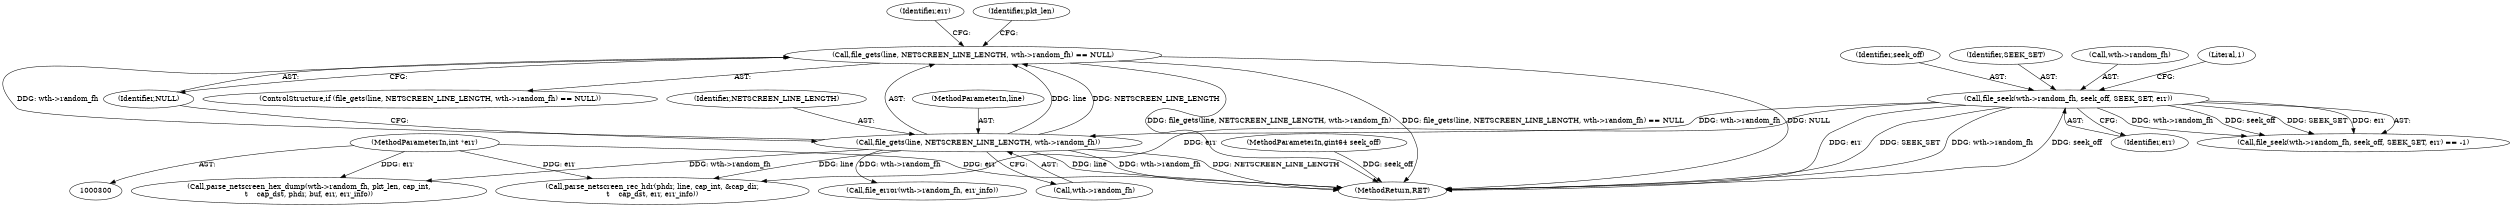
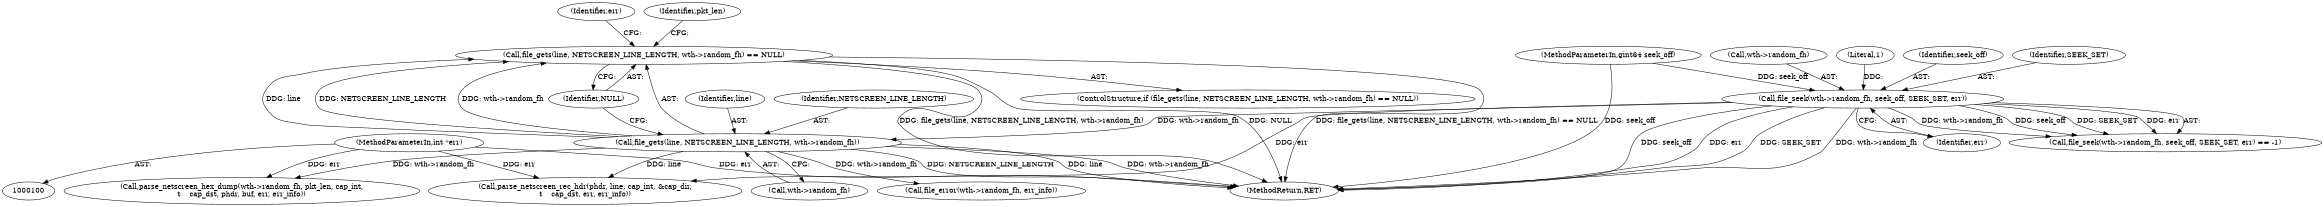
edge "(MethodParameterIn,gint64 seek_off)" -> "(Call,file_seek(wth->random_fh, seek_off, SEEK_SET, err))": added, label "DDG: seek_off"
edge "(Literal,1)" -> "(Call,file_seek(wth->random_fh, seek_off, SEEK_SET, err))": label "CFG: " -> "DDG: "
node "(MethodParameterIn,line)": label "(MethodParameterIn,line)" -> "(Identifier,line)"
node "1000300": label "1000300" -> "1000100"
